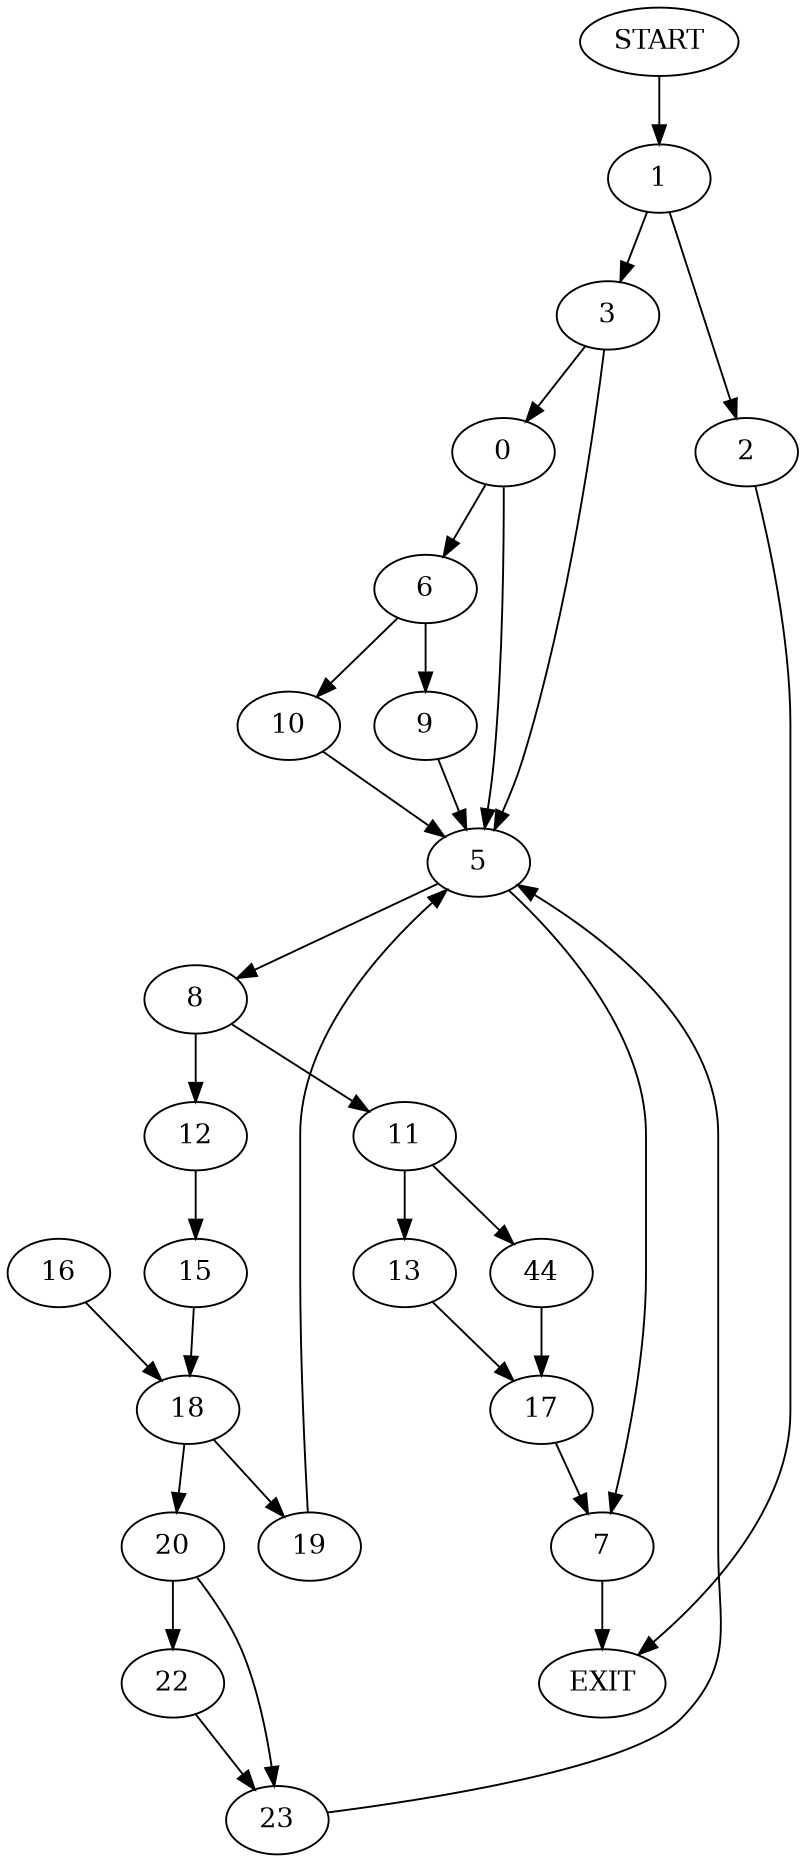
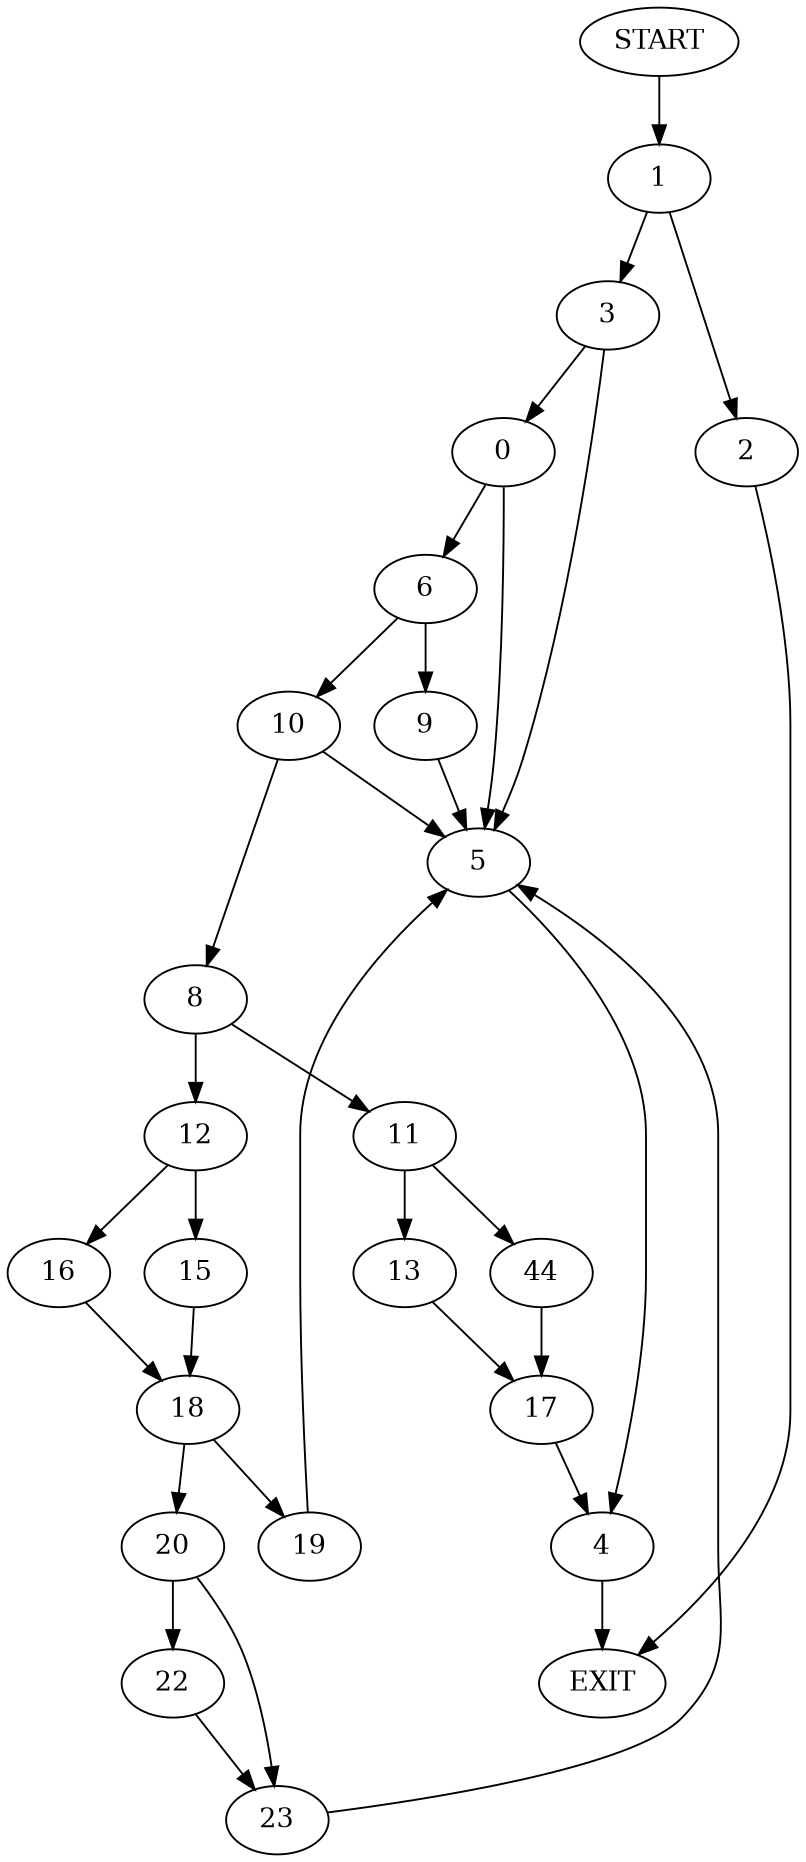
edge "5" -> "8": now "10" -> "8"
edge "12" -> "16": added
node "7": label "7" -> "4"
